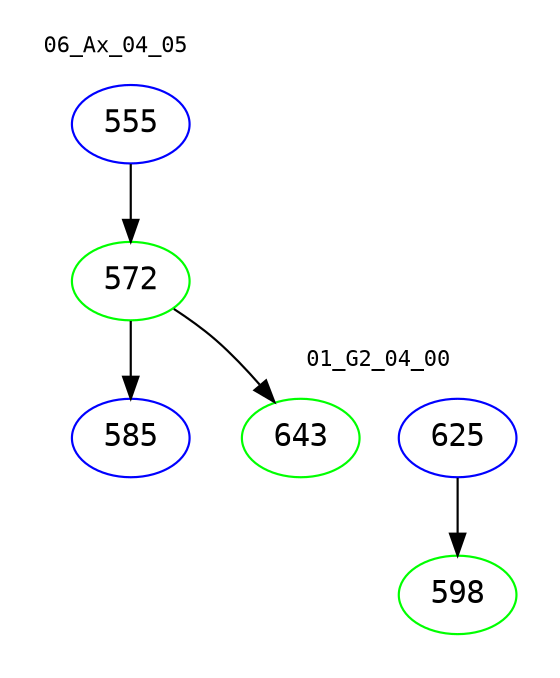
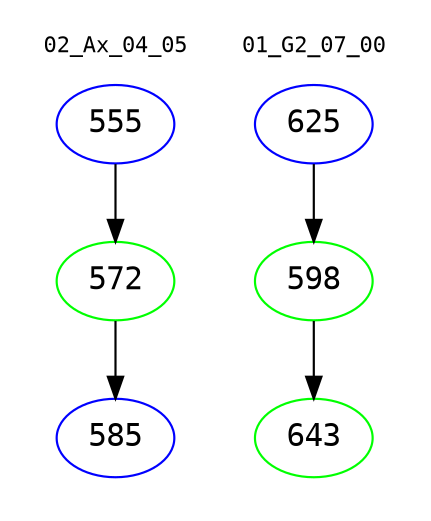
cluster "06_Ax_04_05": label "06_Ax_04_05" -> "02_Ax_04_05"
edge "572" -> "643": now "598" -> "643"
cluster "01_G2_04_00": label "01_G2_04_00" -> "01_G2_07_00"
